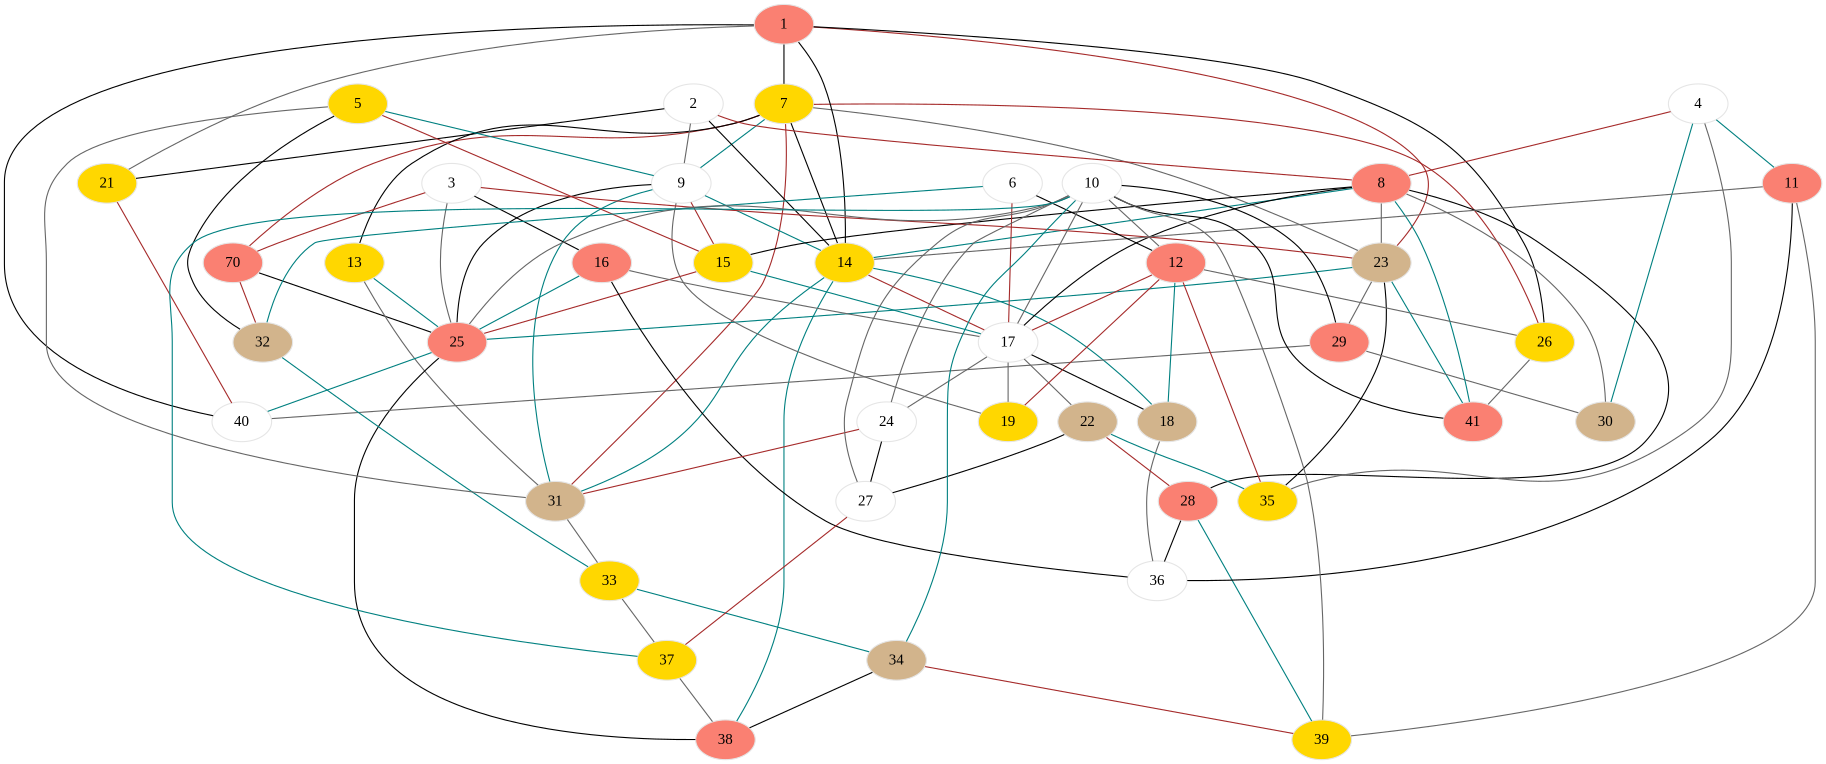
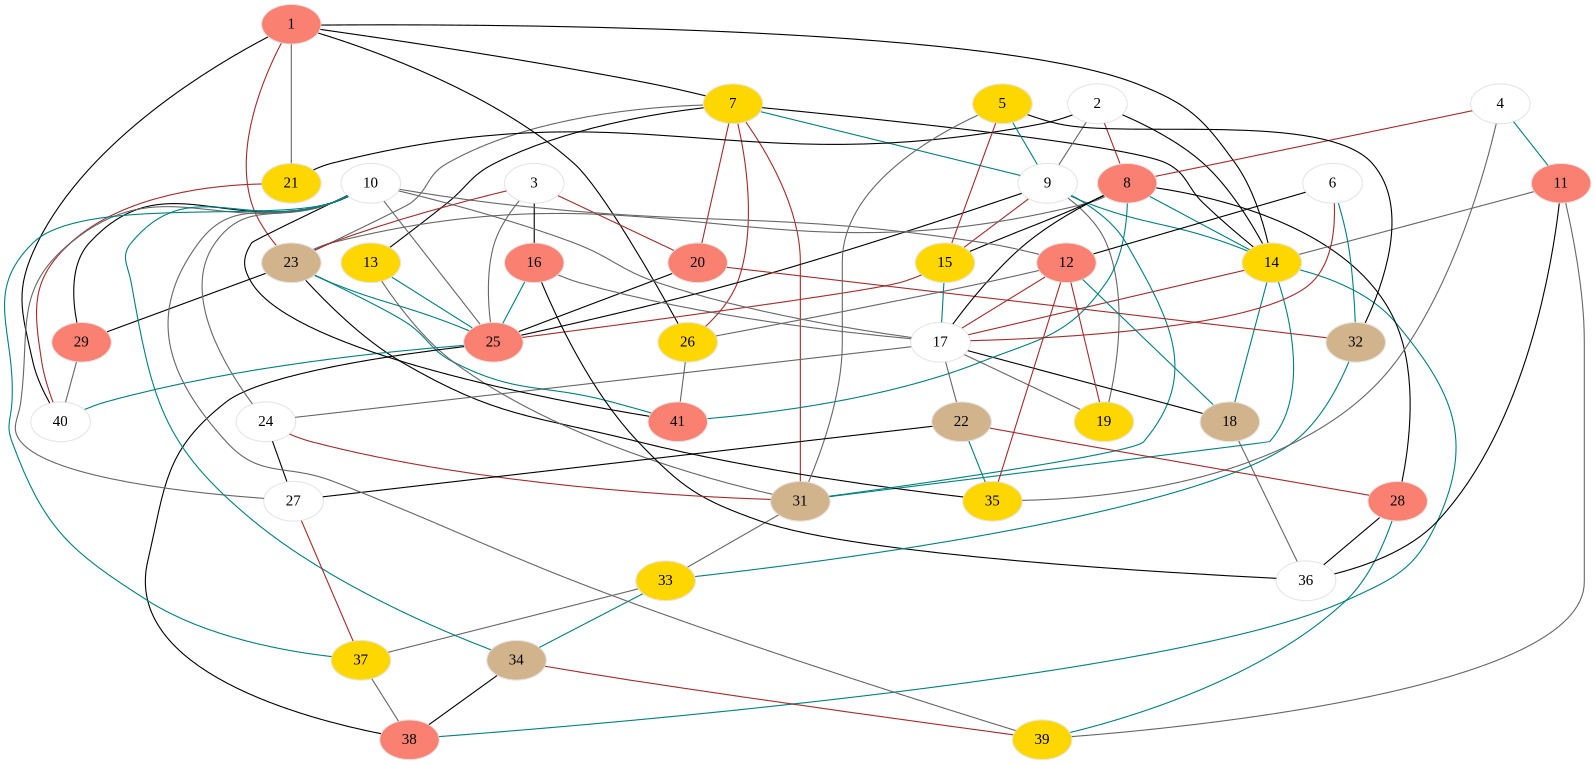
node "70": label "70" -> "20"
edge "23" -- "29": color gray40 -> black
node "30": removed
